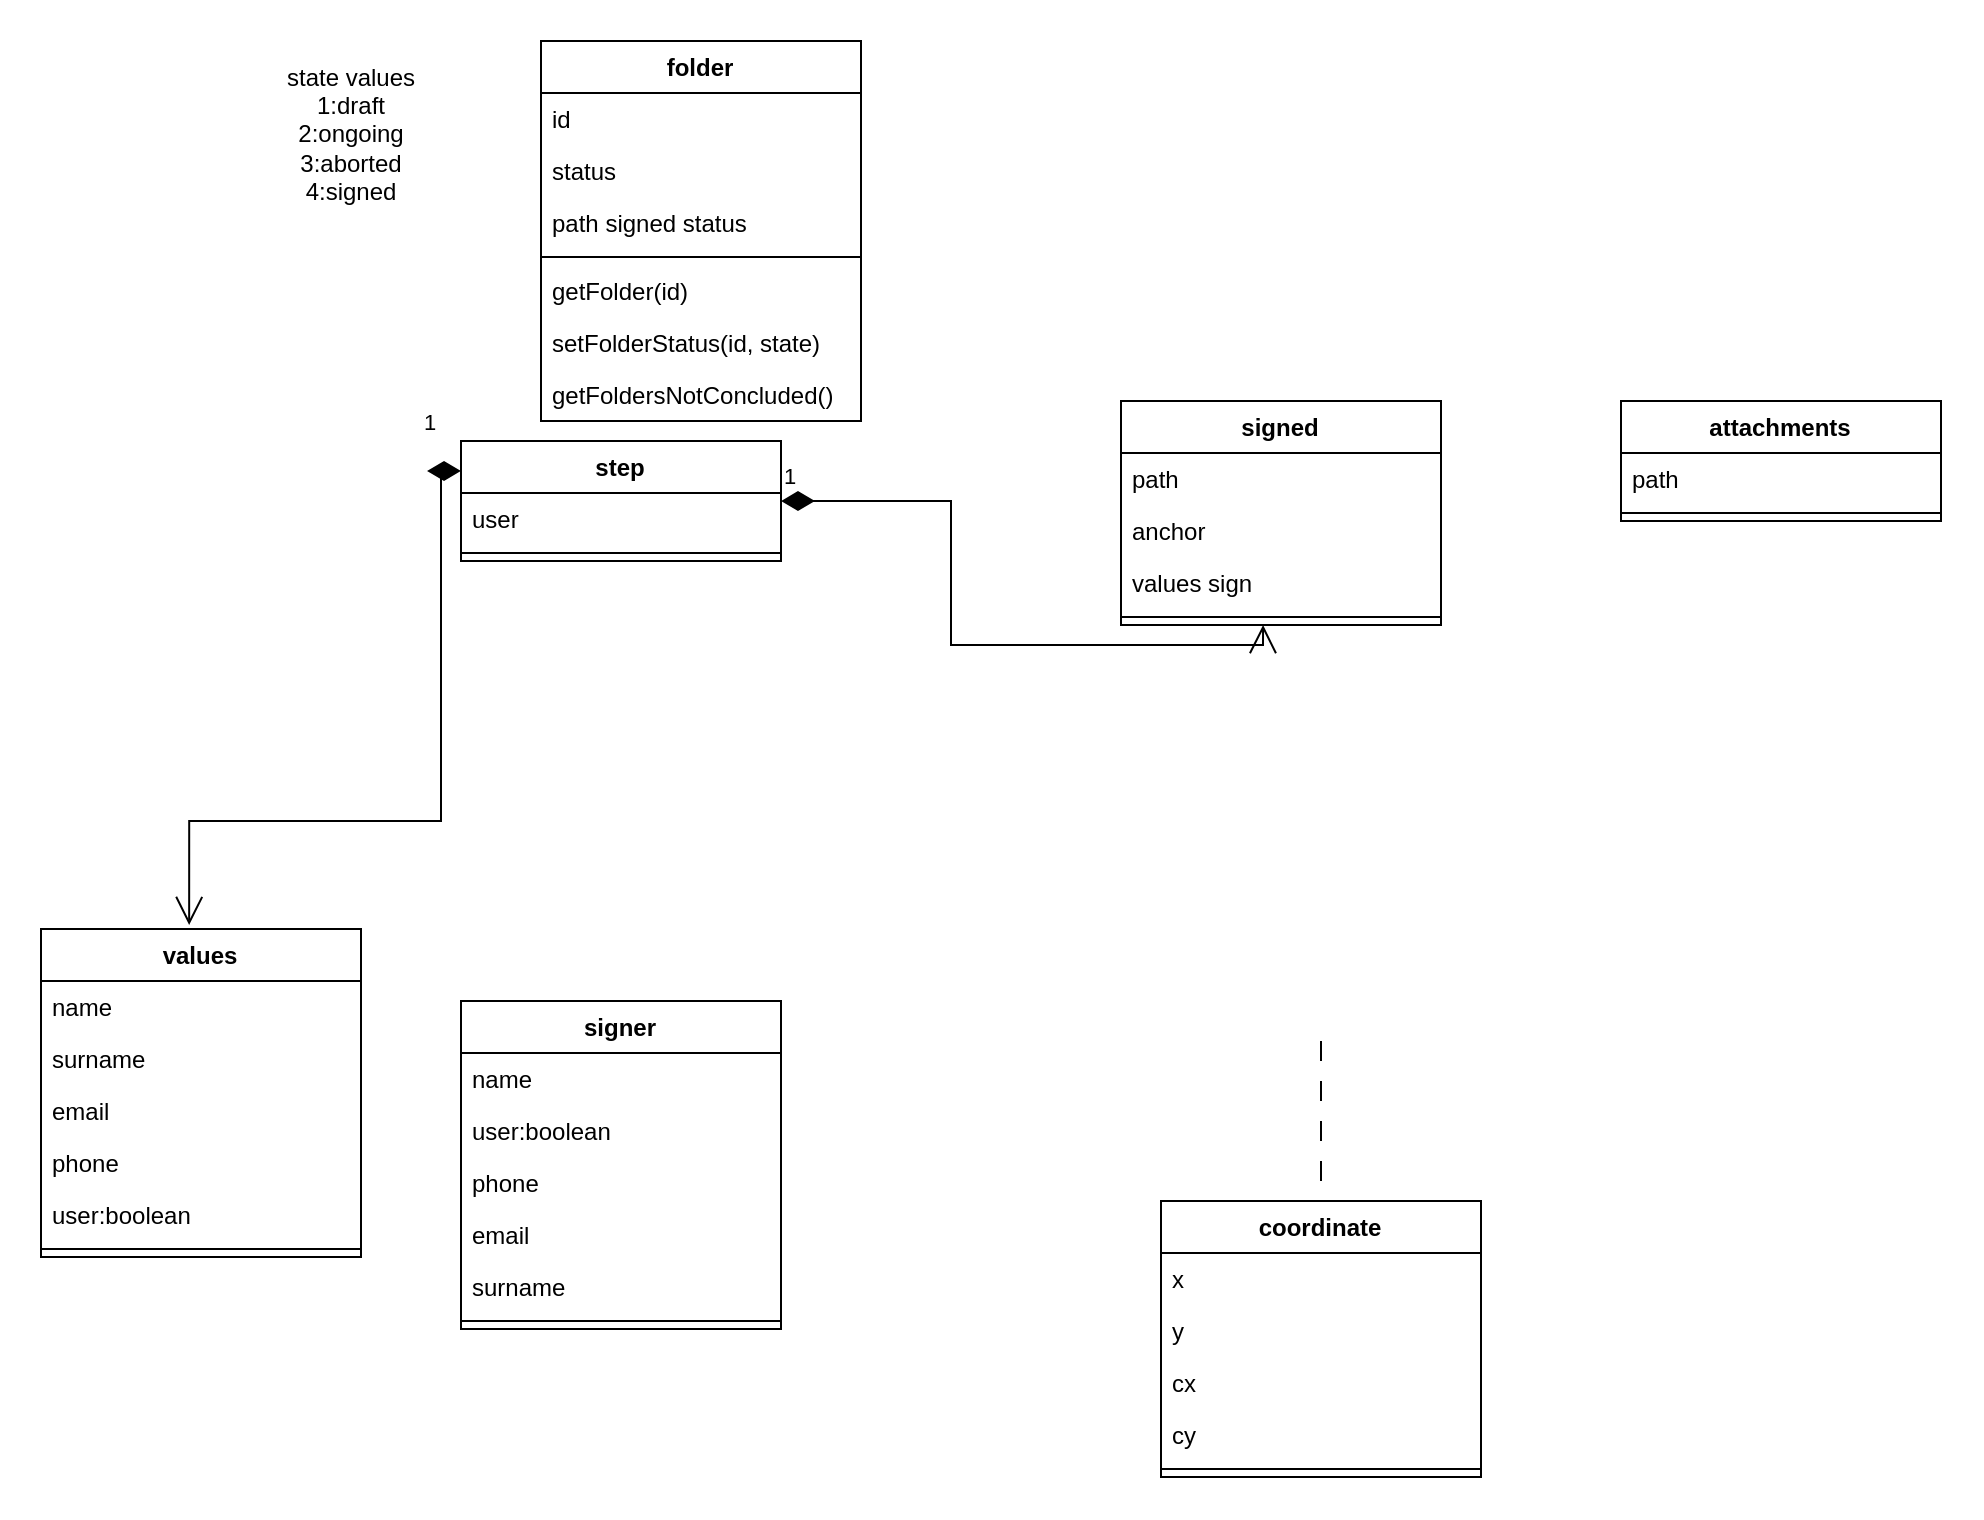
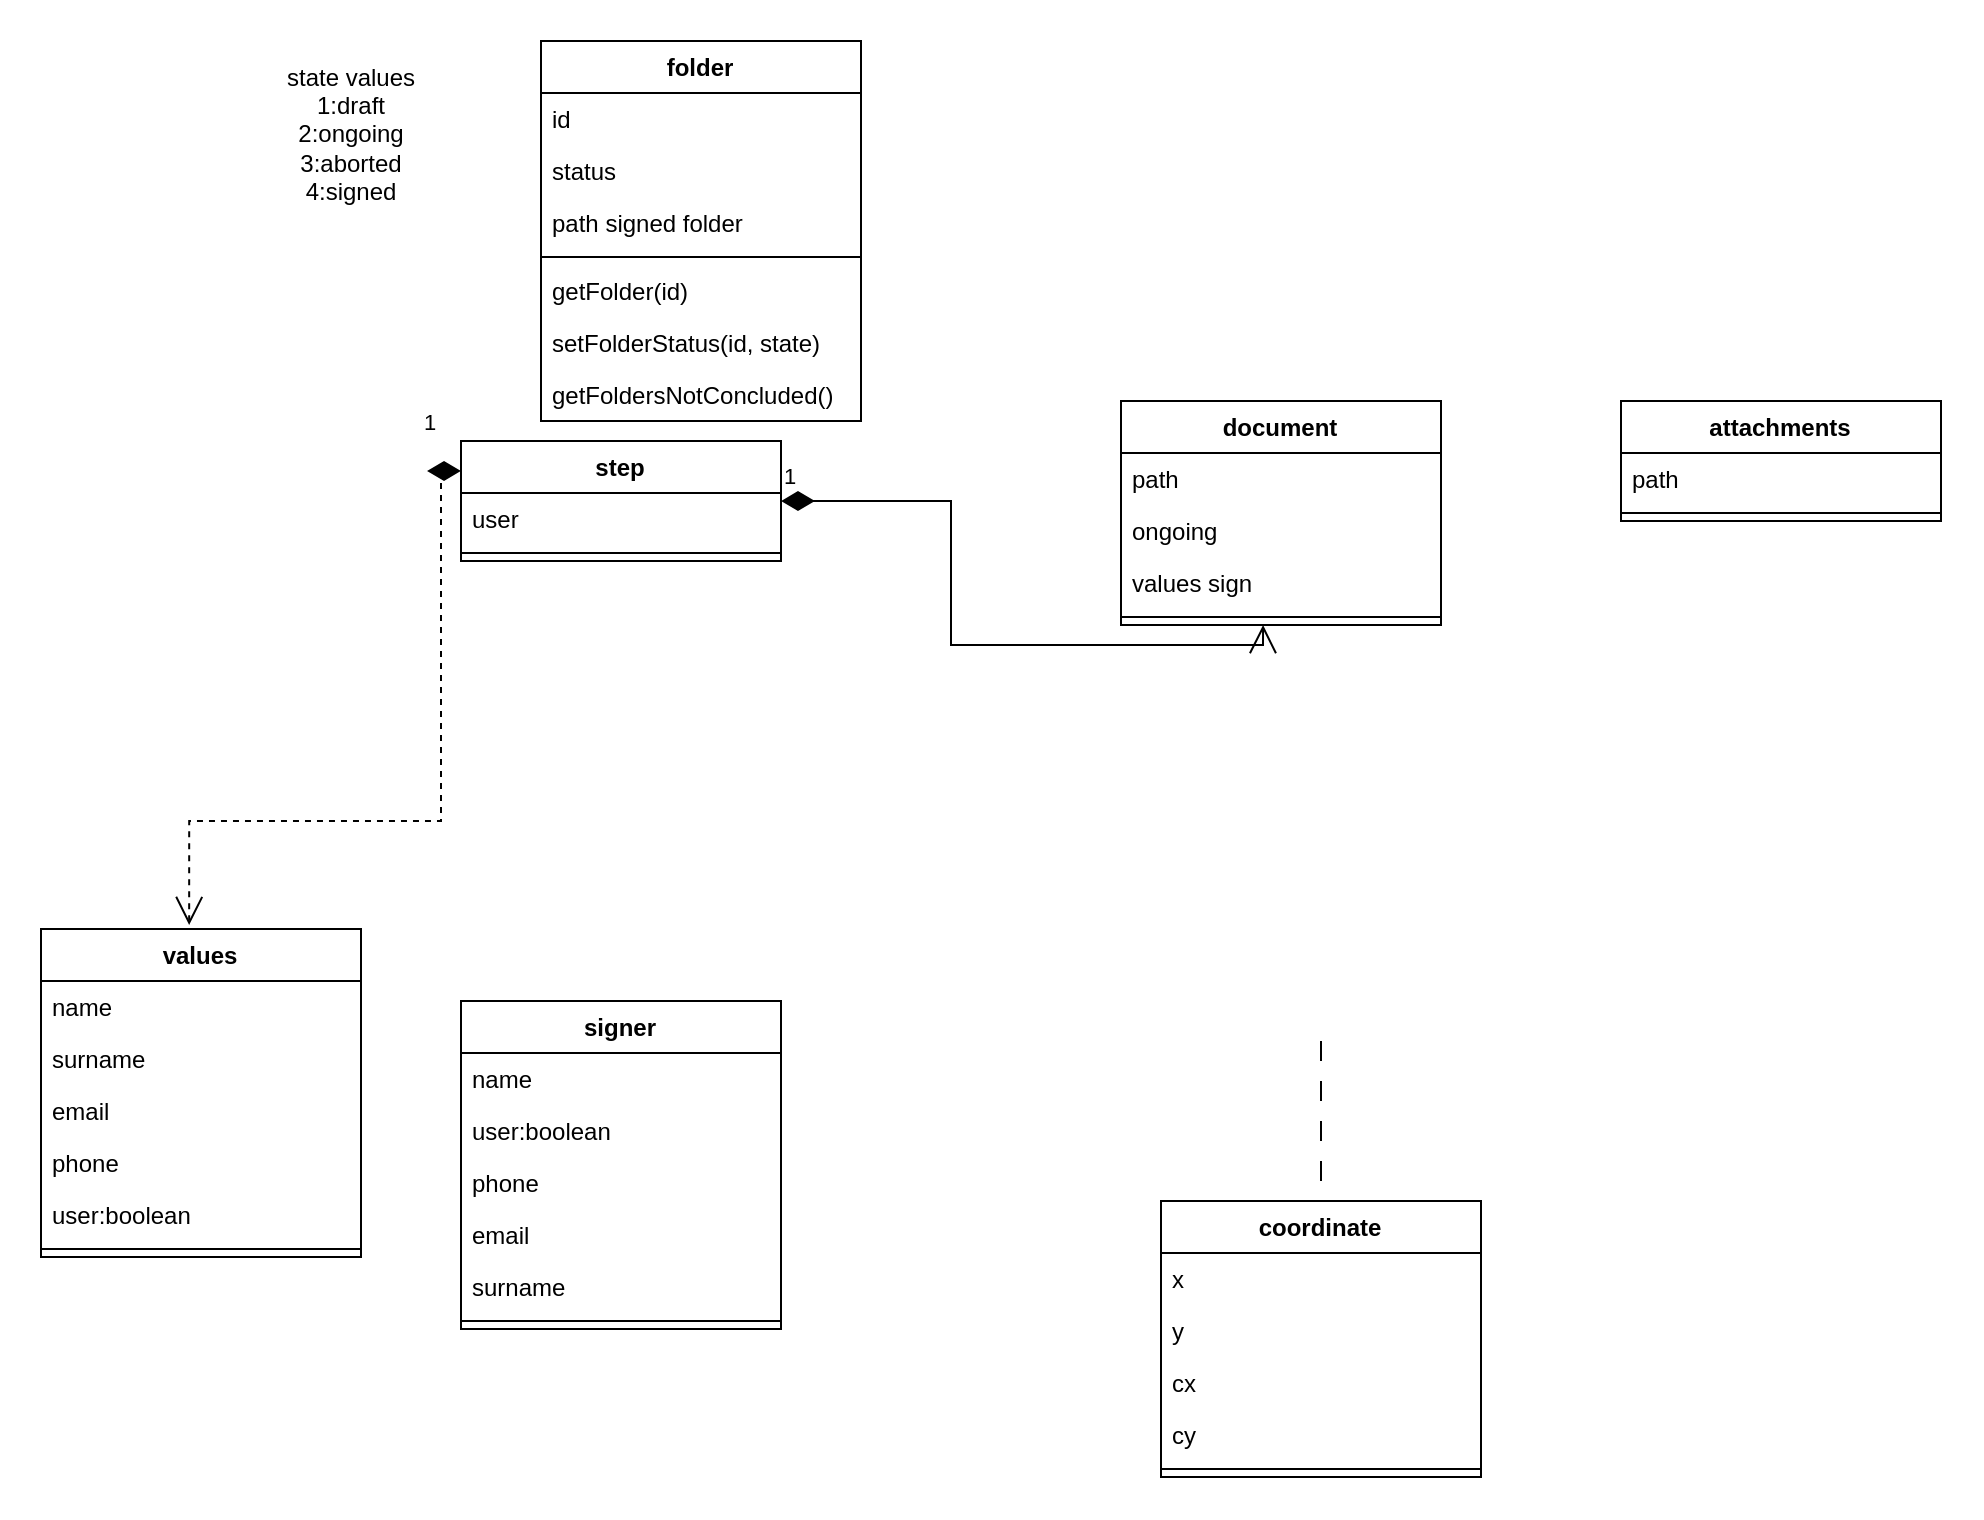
node "path signed status": label "path signed status" -> "path signed folder"
node "signed": label "signed" -> "document"
node "anchor": label "anchor" -> "ongoing"
edge "step" -- "values": style solid -> dashed
